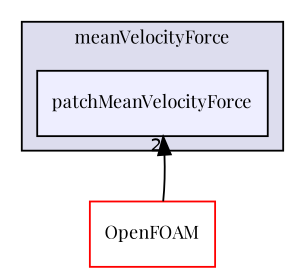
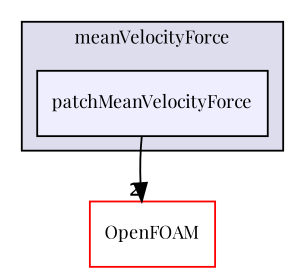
edge "OpenFOAM" -> "patchMeanVelocityForce": reversed
